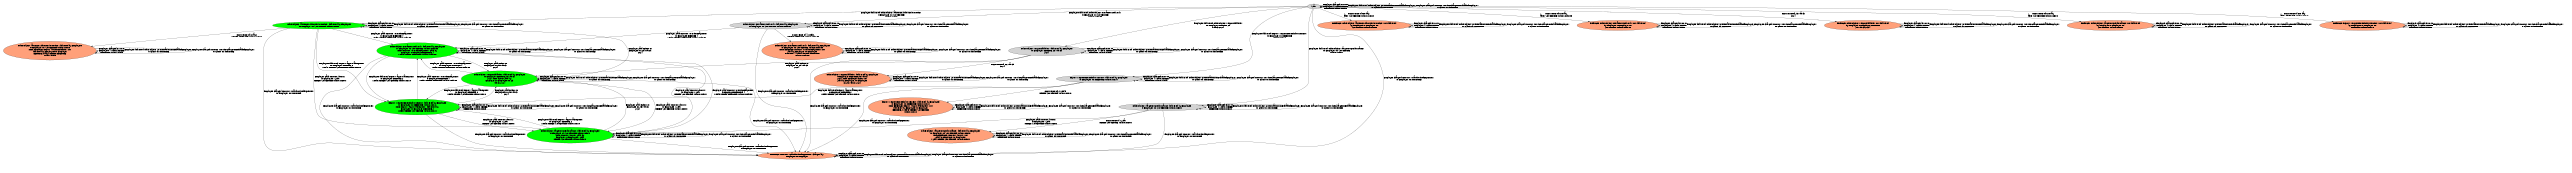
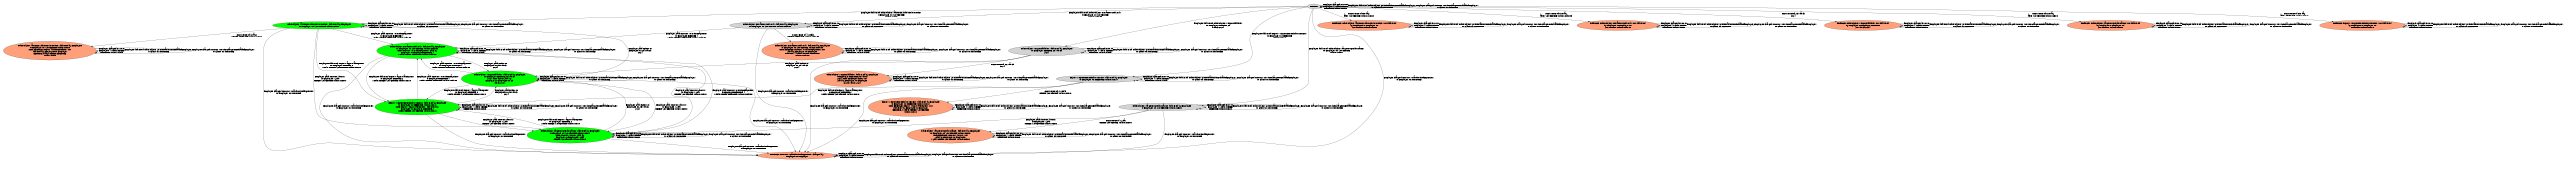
node "Start": label "Start" -> "Amount"
